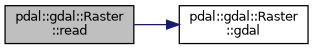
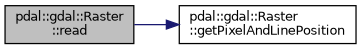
node "pdal::gdal::Raster ::gdal": label "pdal::gdal::Raster ::gdal" -> "pdal::gdal::Raster ::getPixelAndLinePosition"
